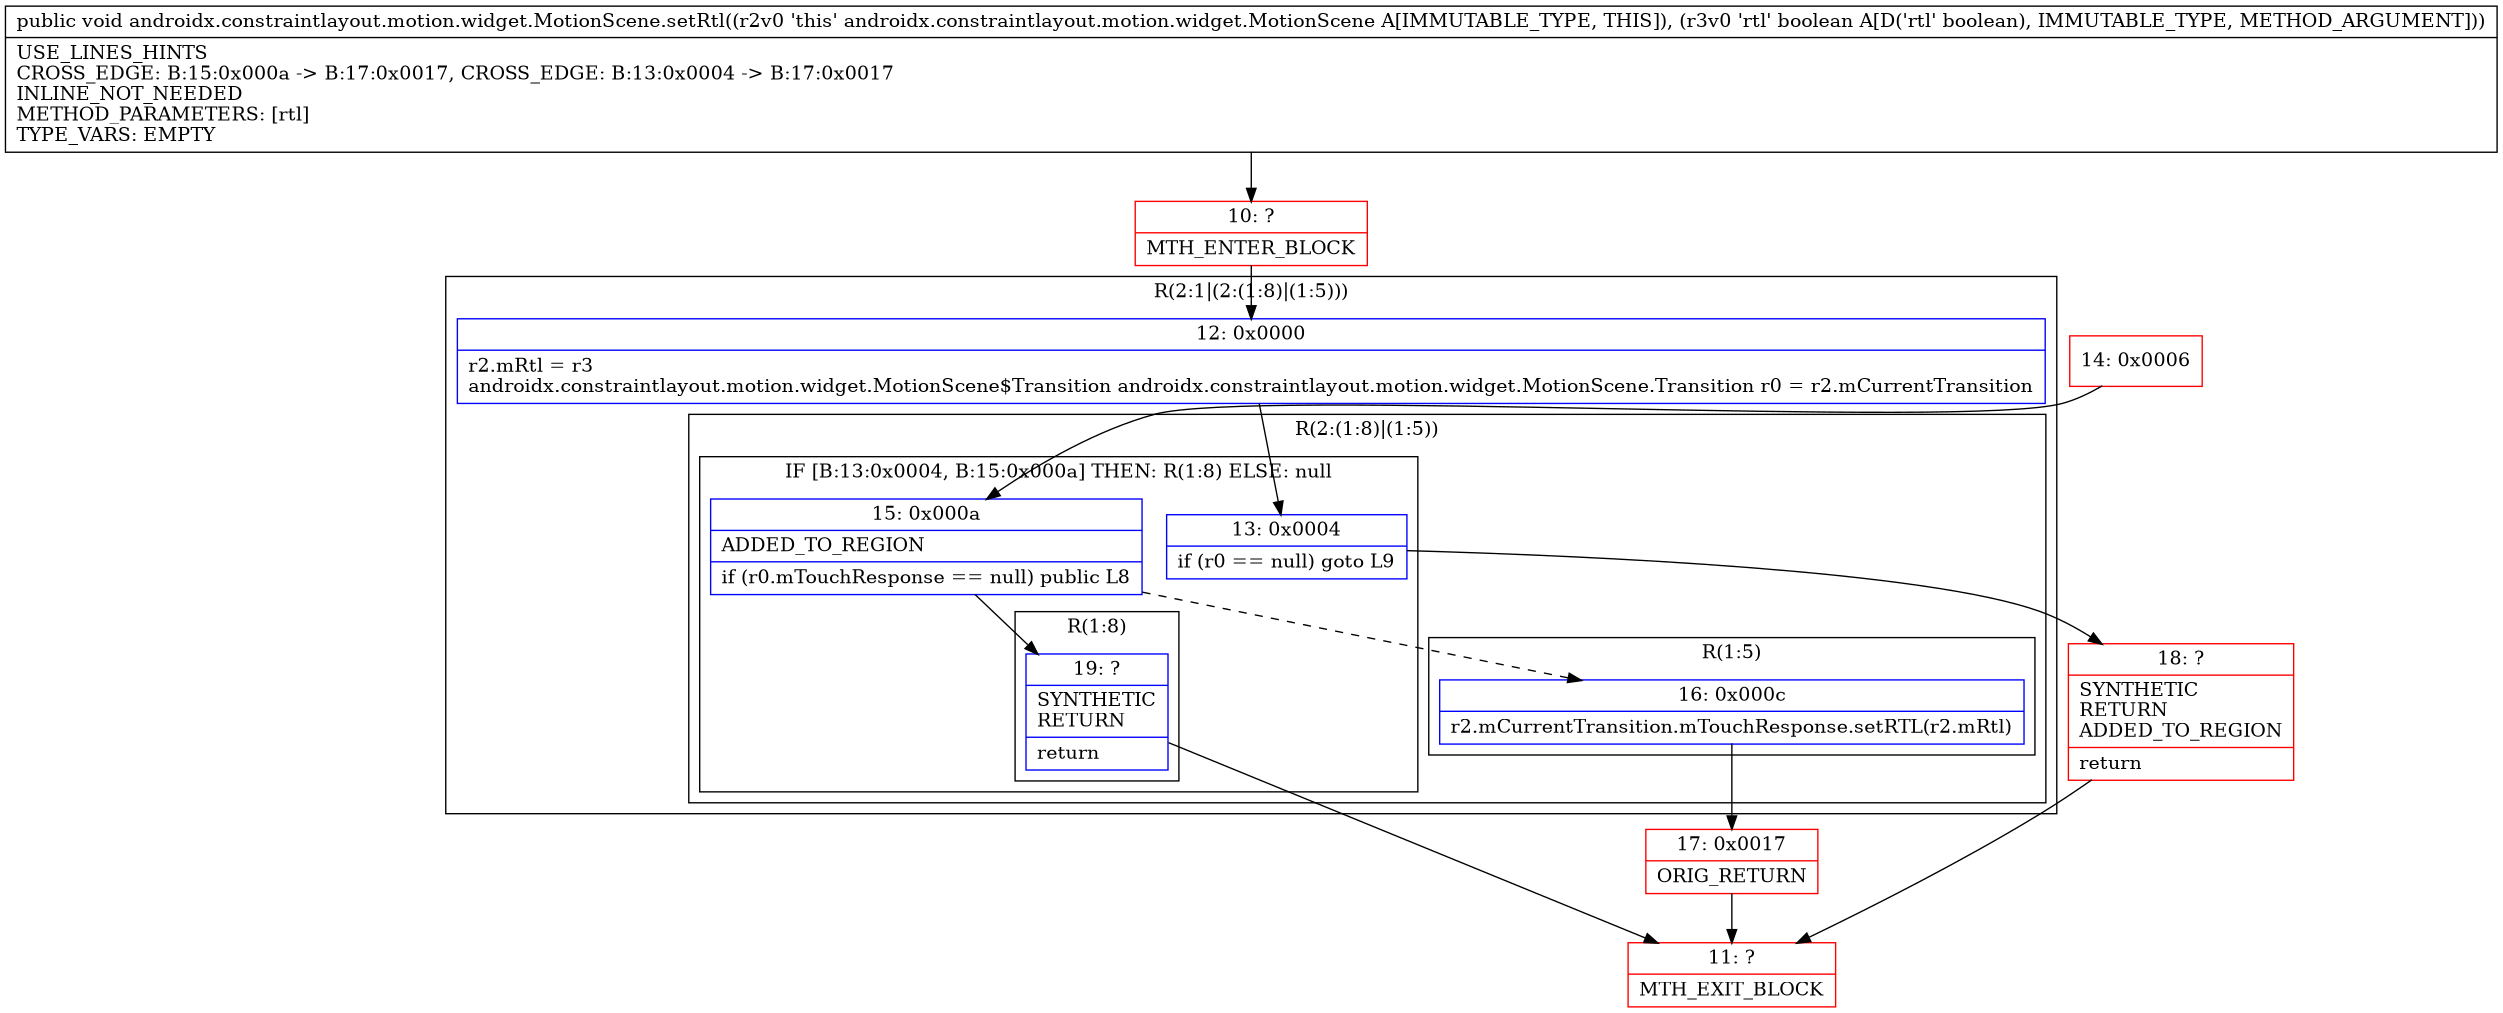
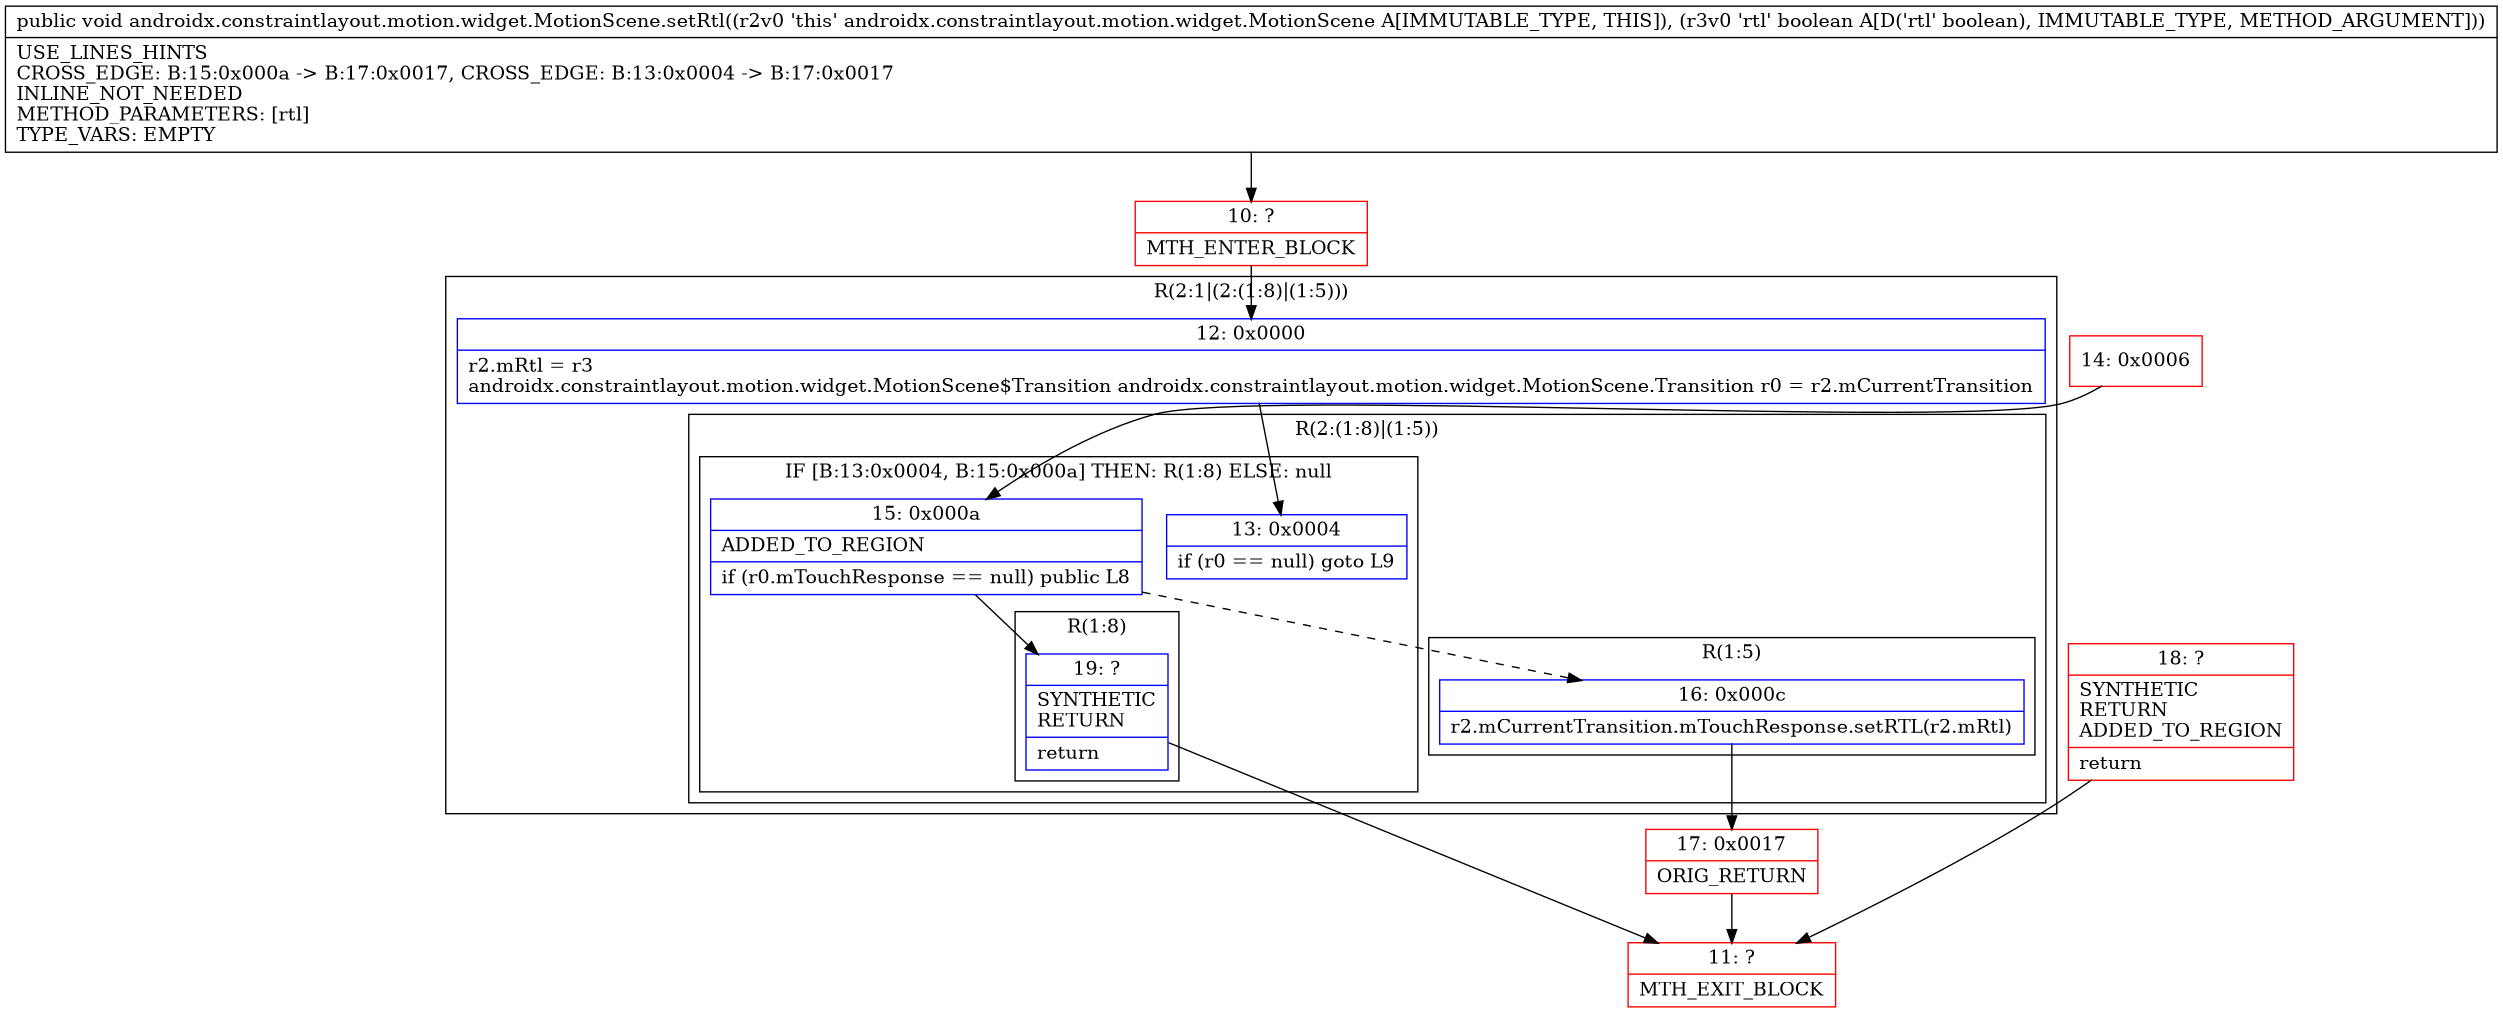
edge "13: 0x0004" -> "18: ?": removed
